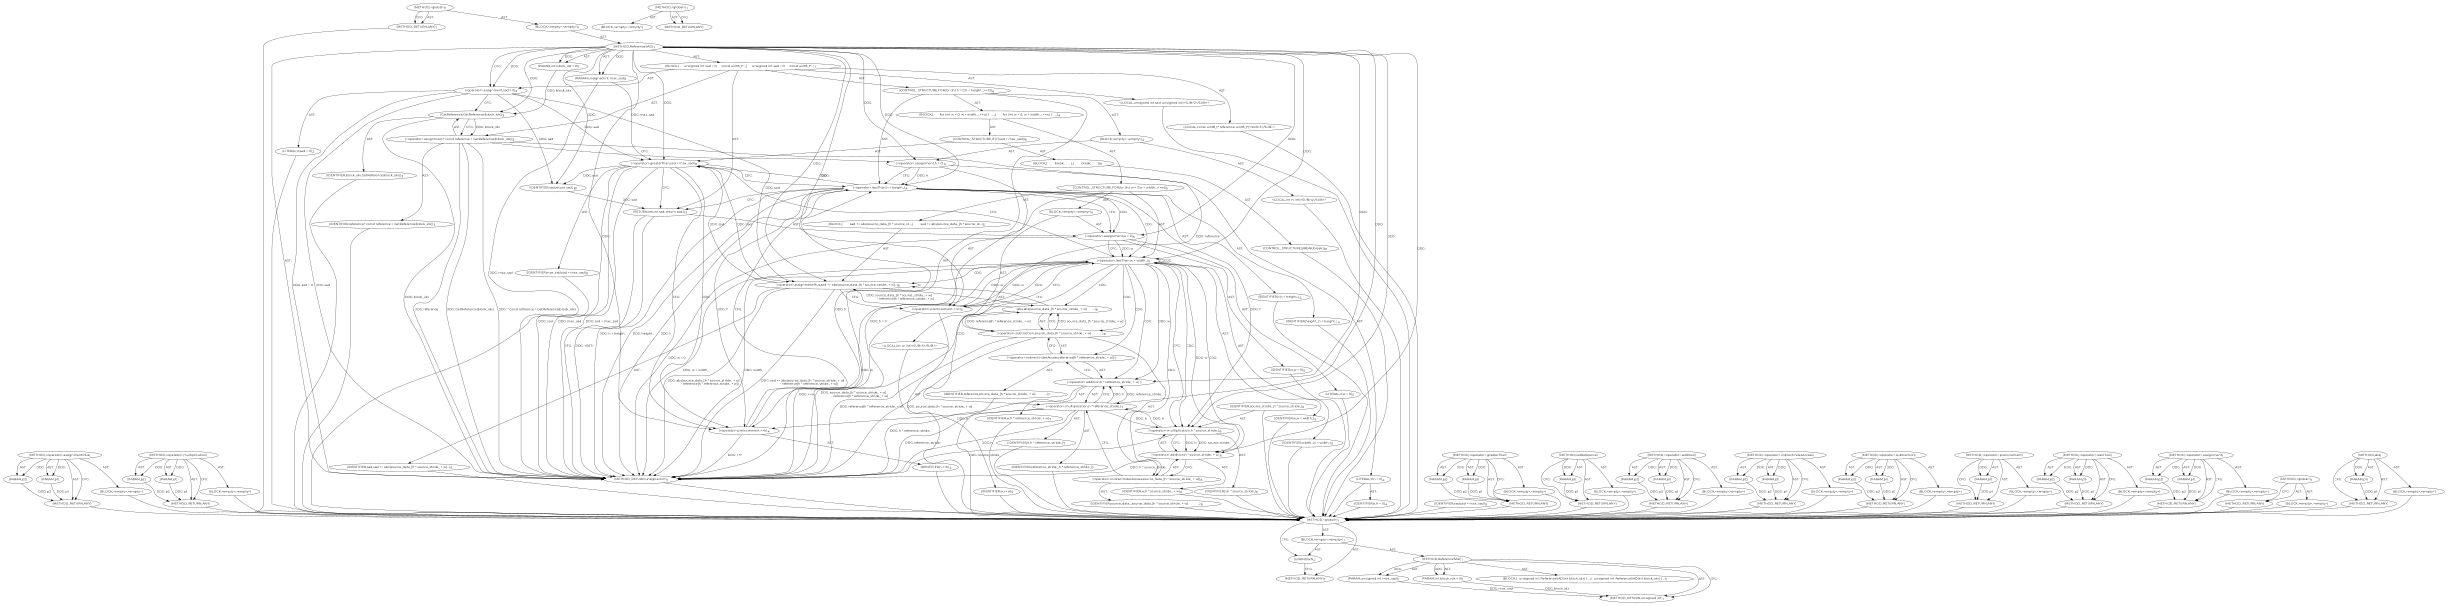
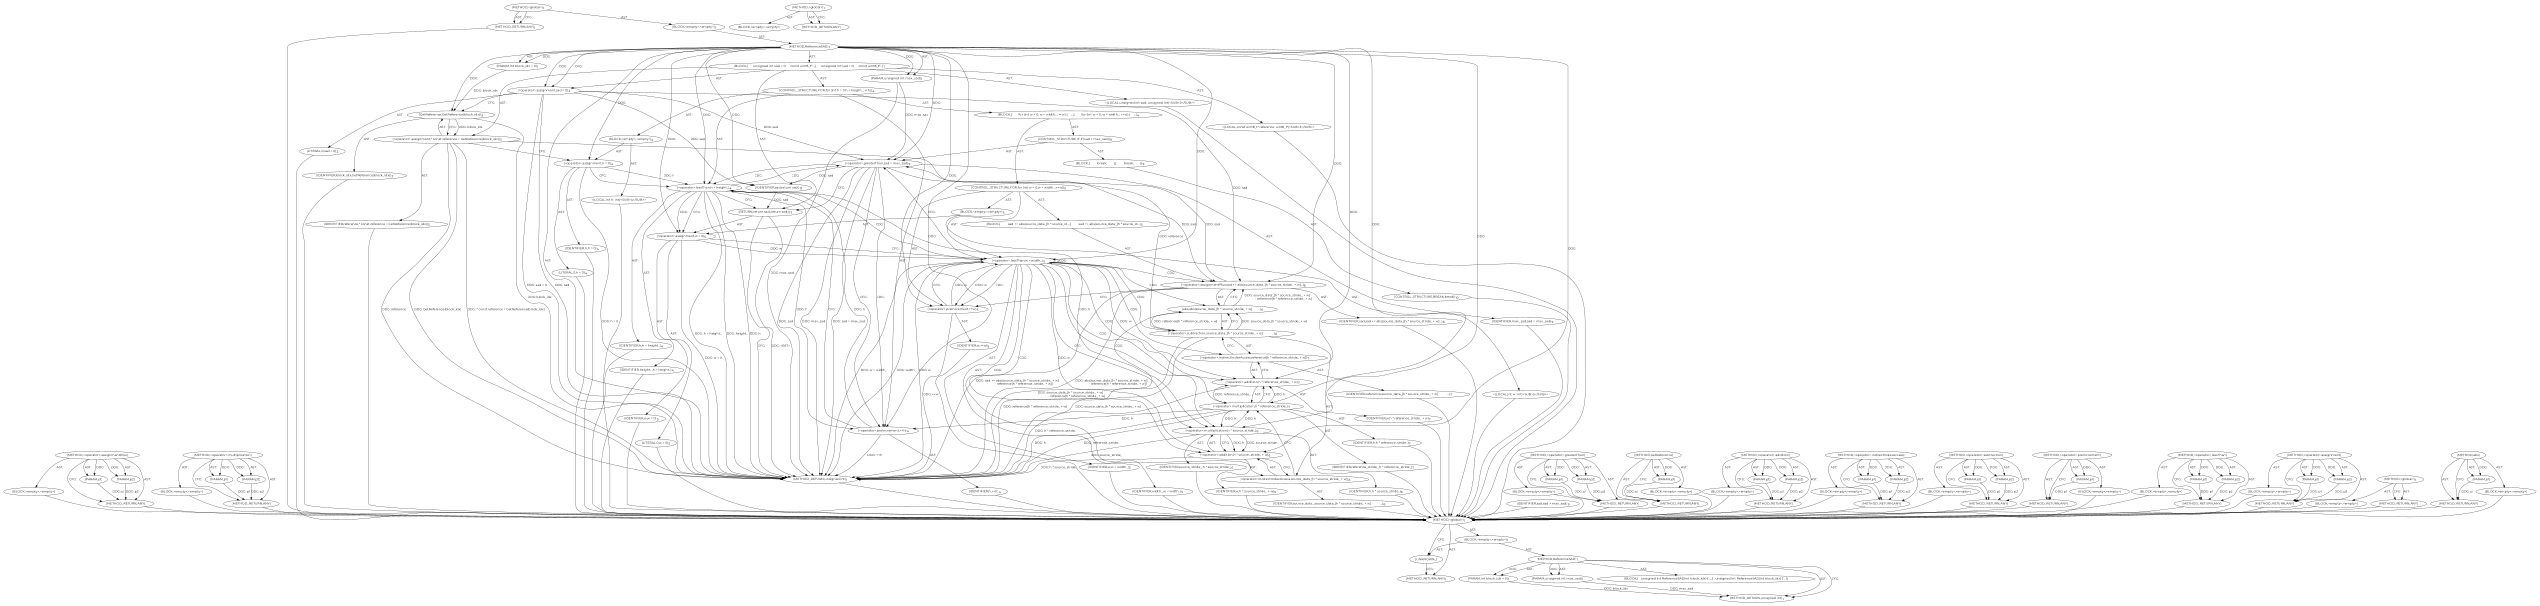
node "(IDENTIFIER,sad,return sad;)": text "93" -> "13"
edge "(IDENTIFIER,source_stride_,h * source_stride_)" -> "(<operator>.multiplication,h * source_stride_)": reversed
edge "(LITERAL,0,h = 0)" -> "(IDENTIFIER,h,h = 0)": now "(<operator>.assignment,h = 0)" -> "(IDENTIFIER,h,h = 0)"
